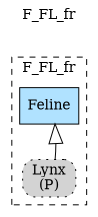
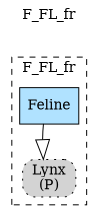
edge "Lynx" -> "Feline": reversed
